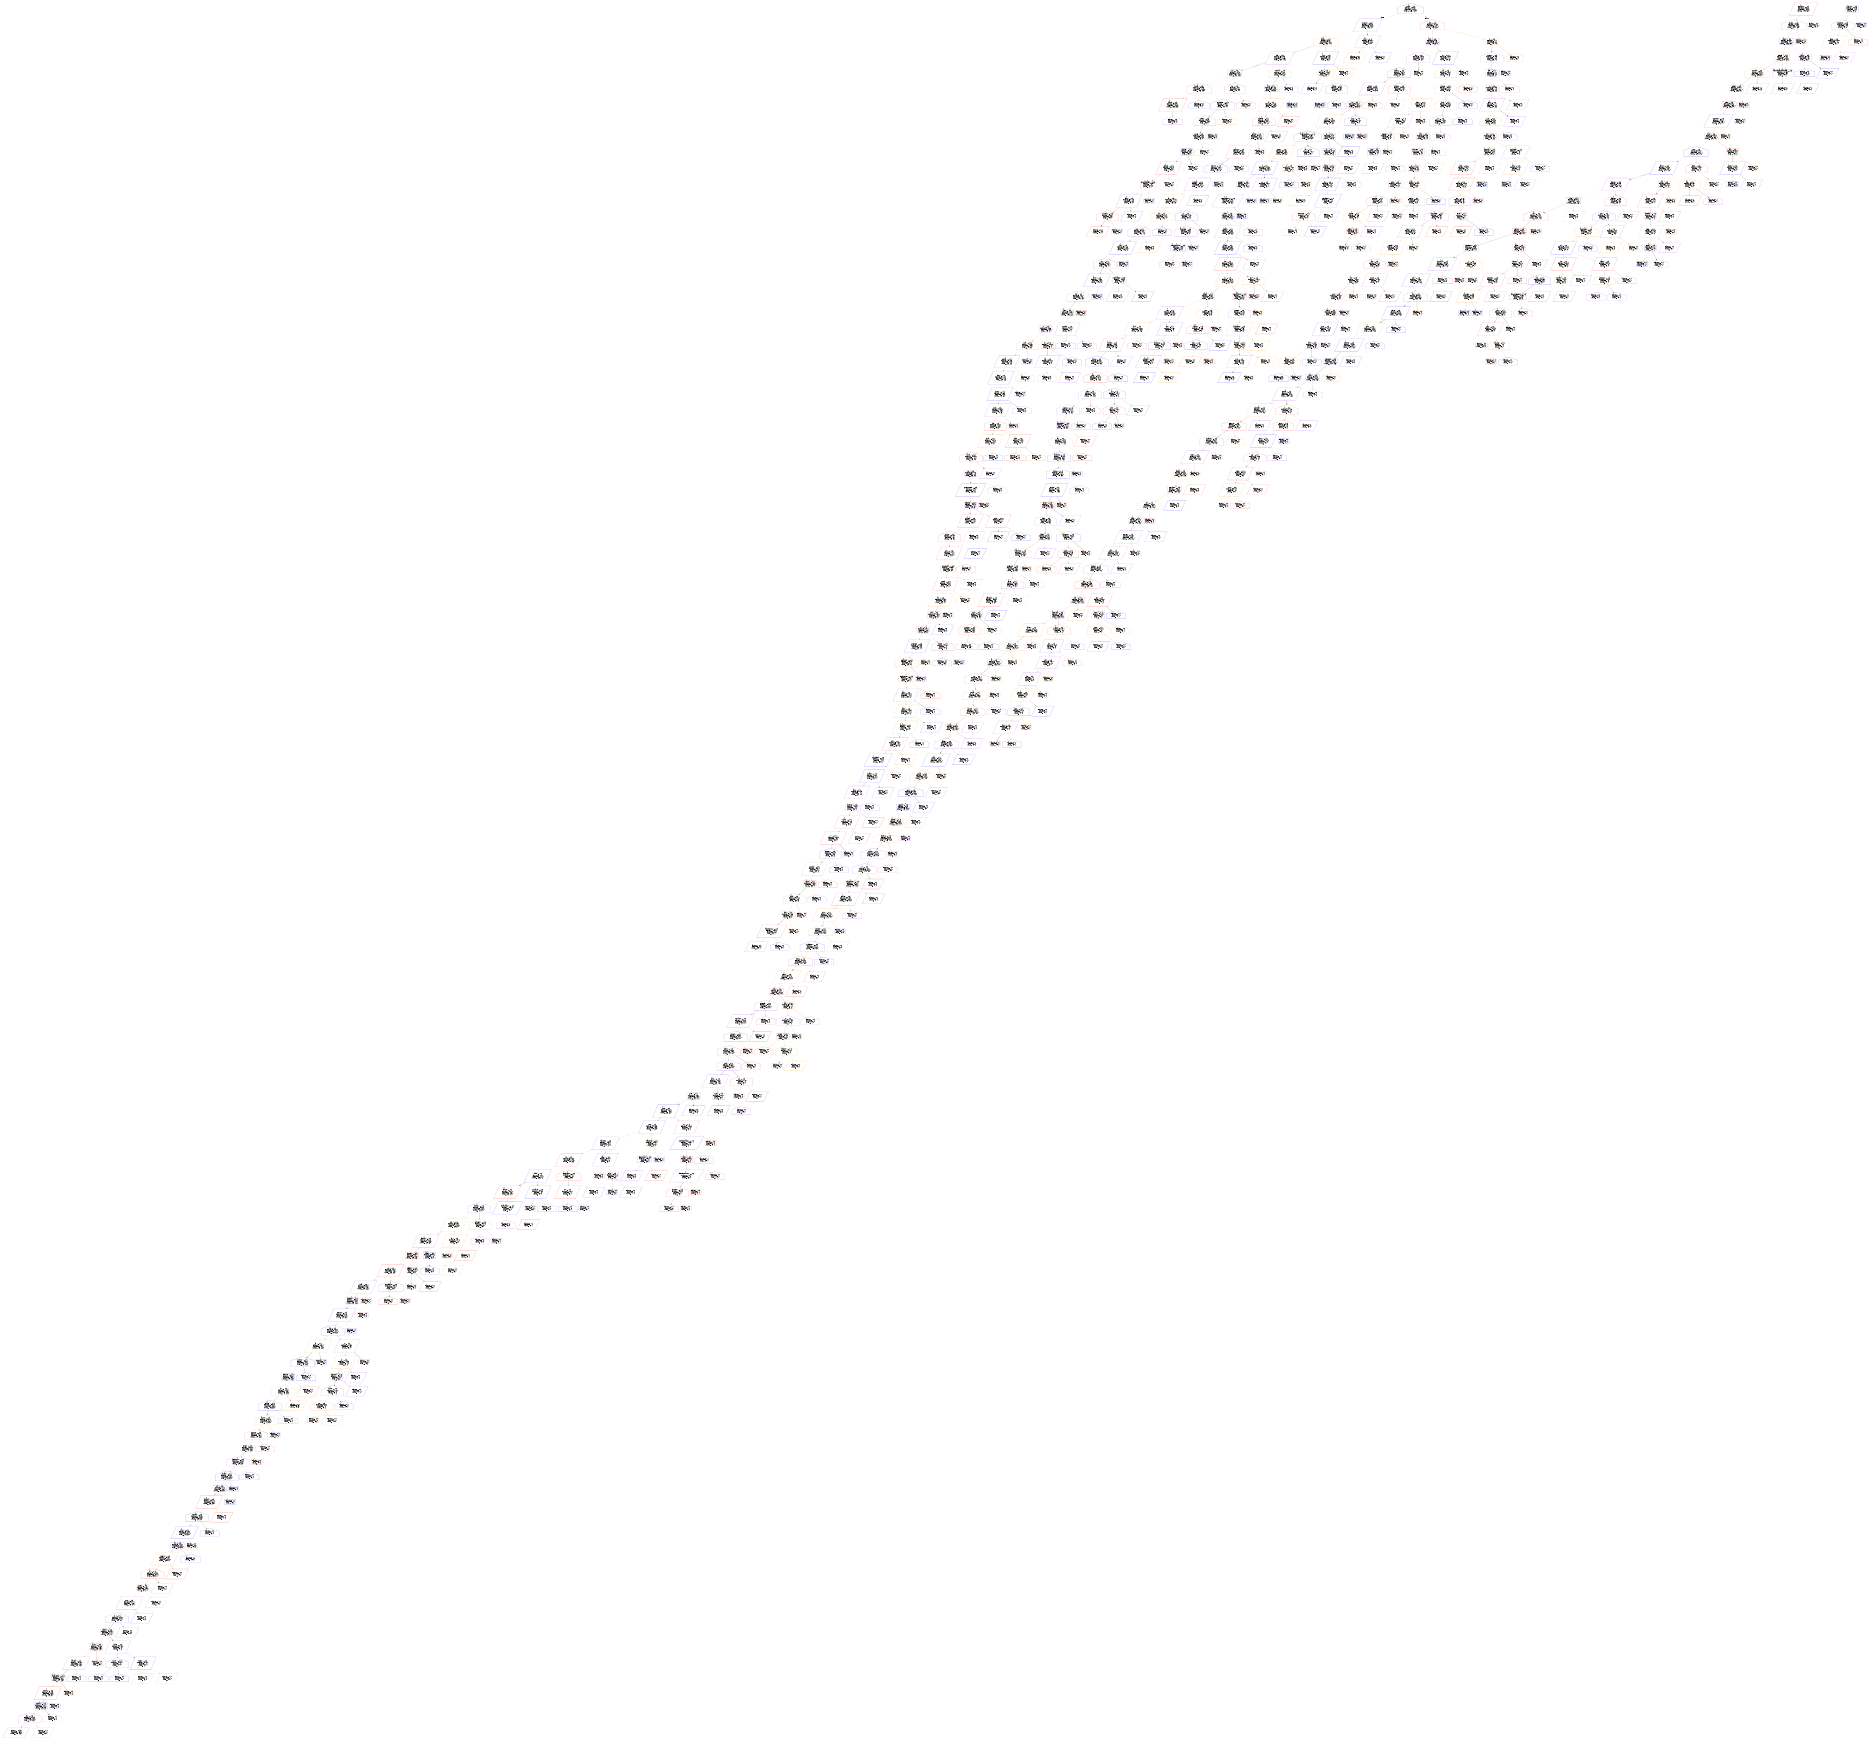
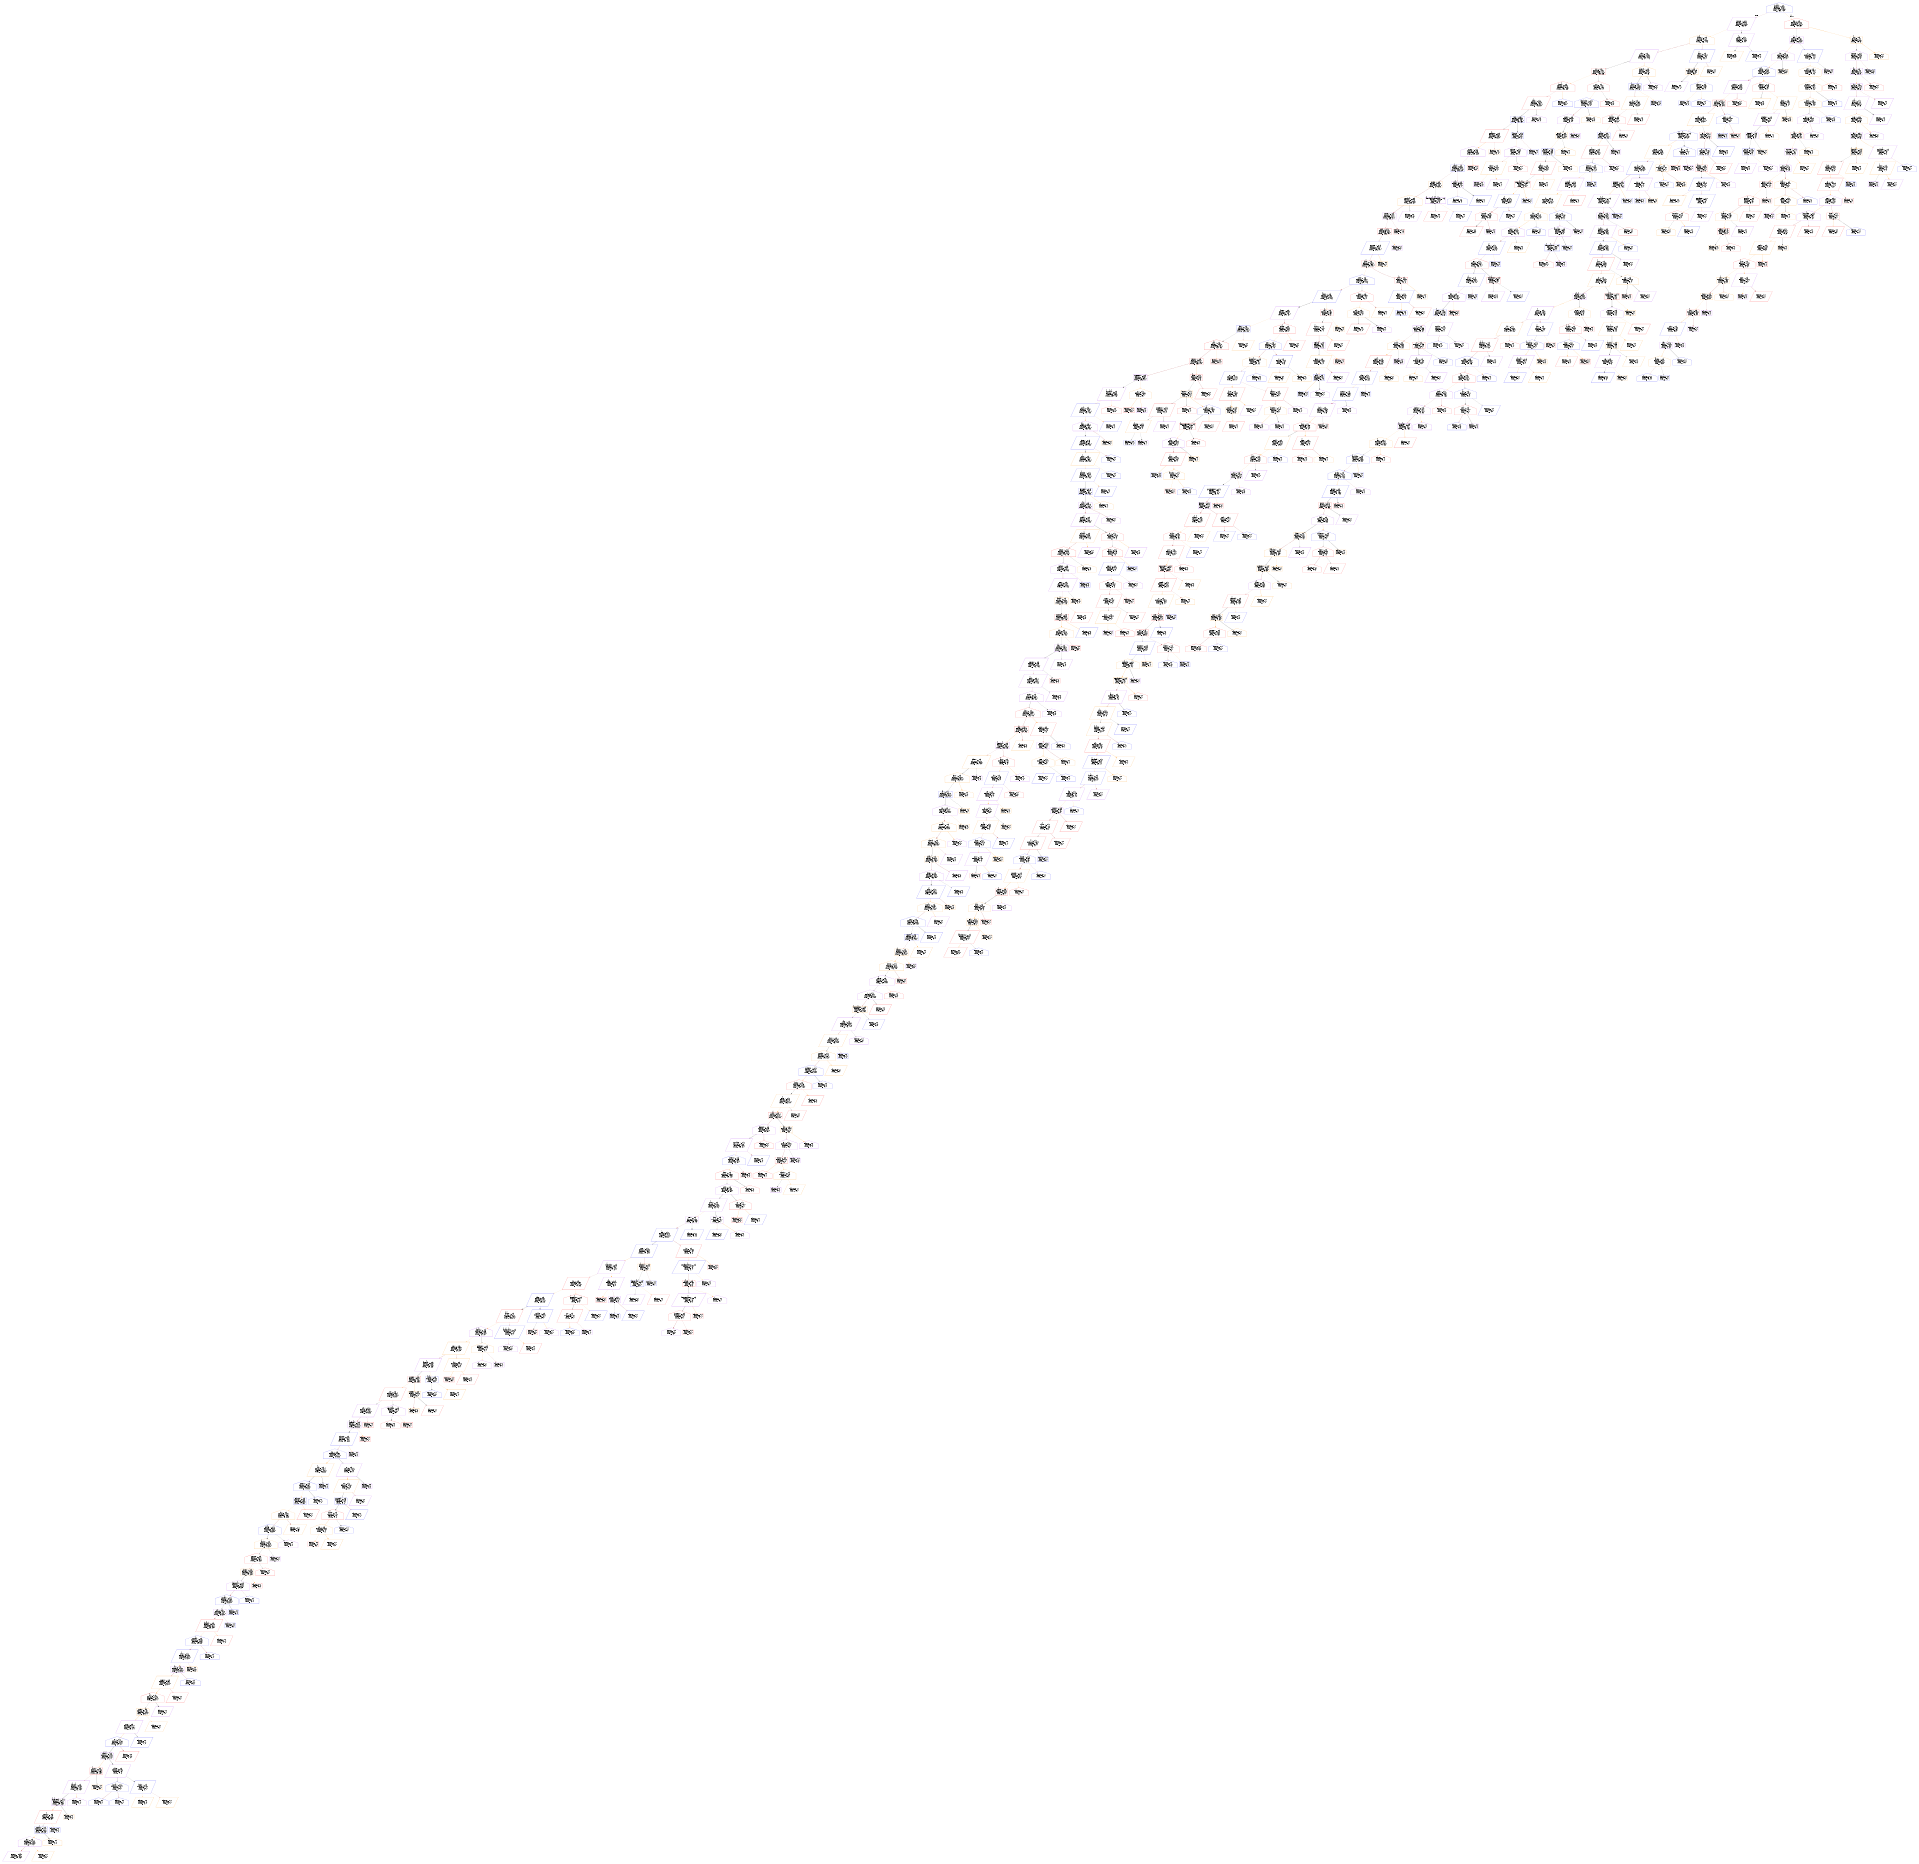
node "just <= 0.5 entropy = 0.993 samples = 969 value = [437, 532]": added
